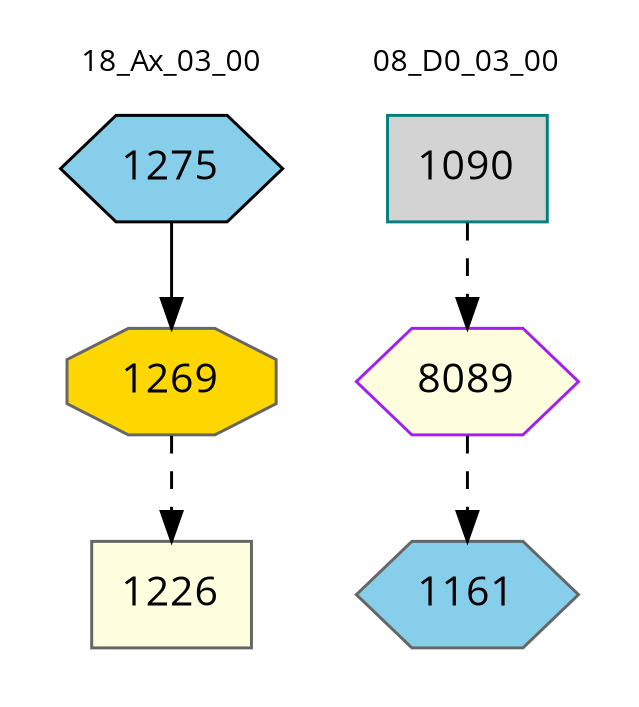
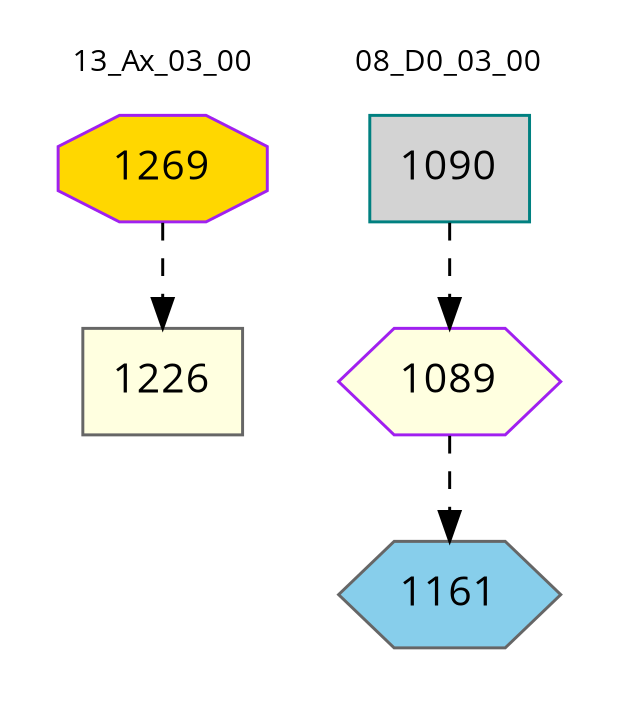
cluster "18_Ax_03_00": label "18_Ax_03_00" -> "13_Ax_03_00"
node "1275": removed
node "1269": color gray40 -> purple
node "8089": label "8089" -> "1089"
